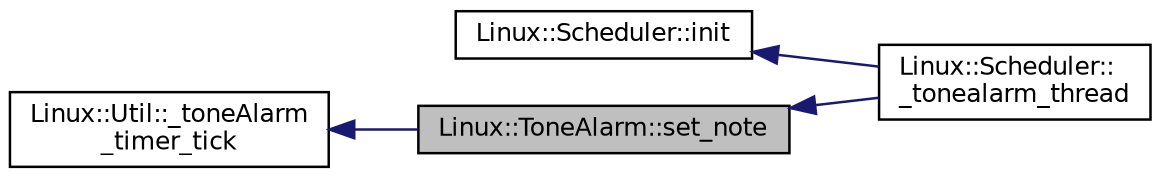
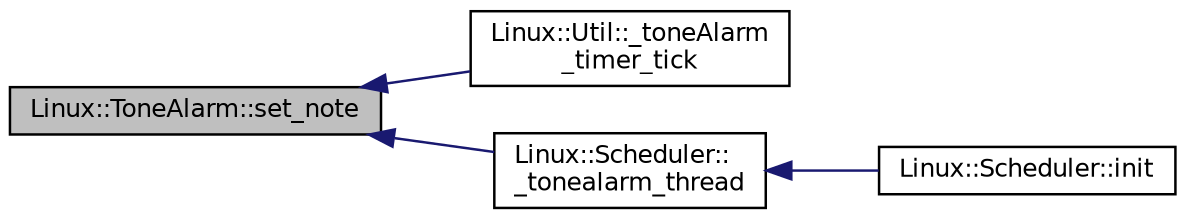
edge "Linux::Scheduler:: _tonealarm_thread" -> "Linux::Scheduler::init": reversed
edge "Linux::ToneAlarm::set_note" -> "Linux::Util::_toneAlarm _timer_tick": reversed
